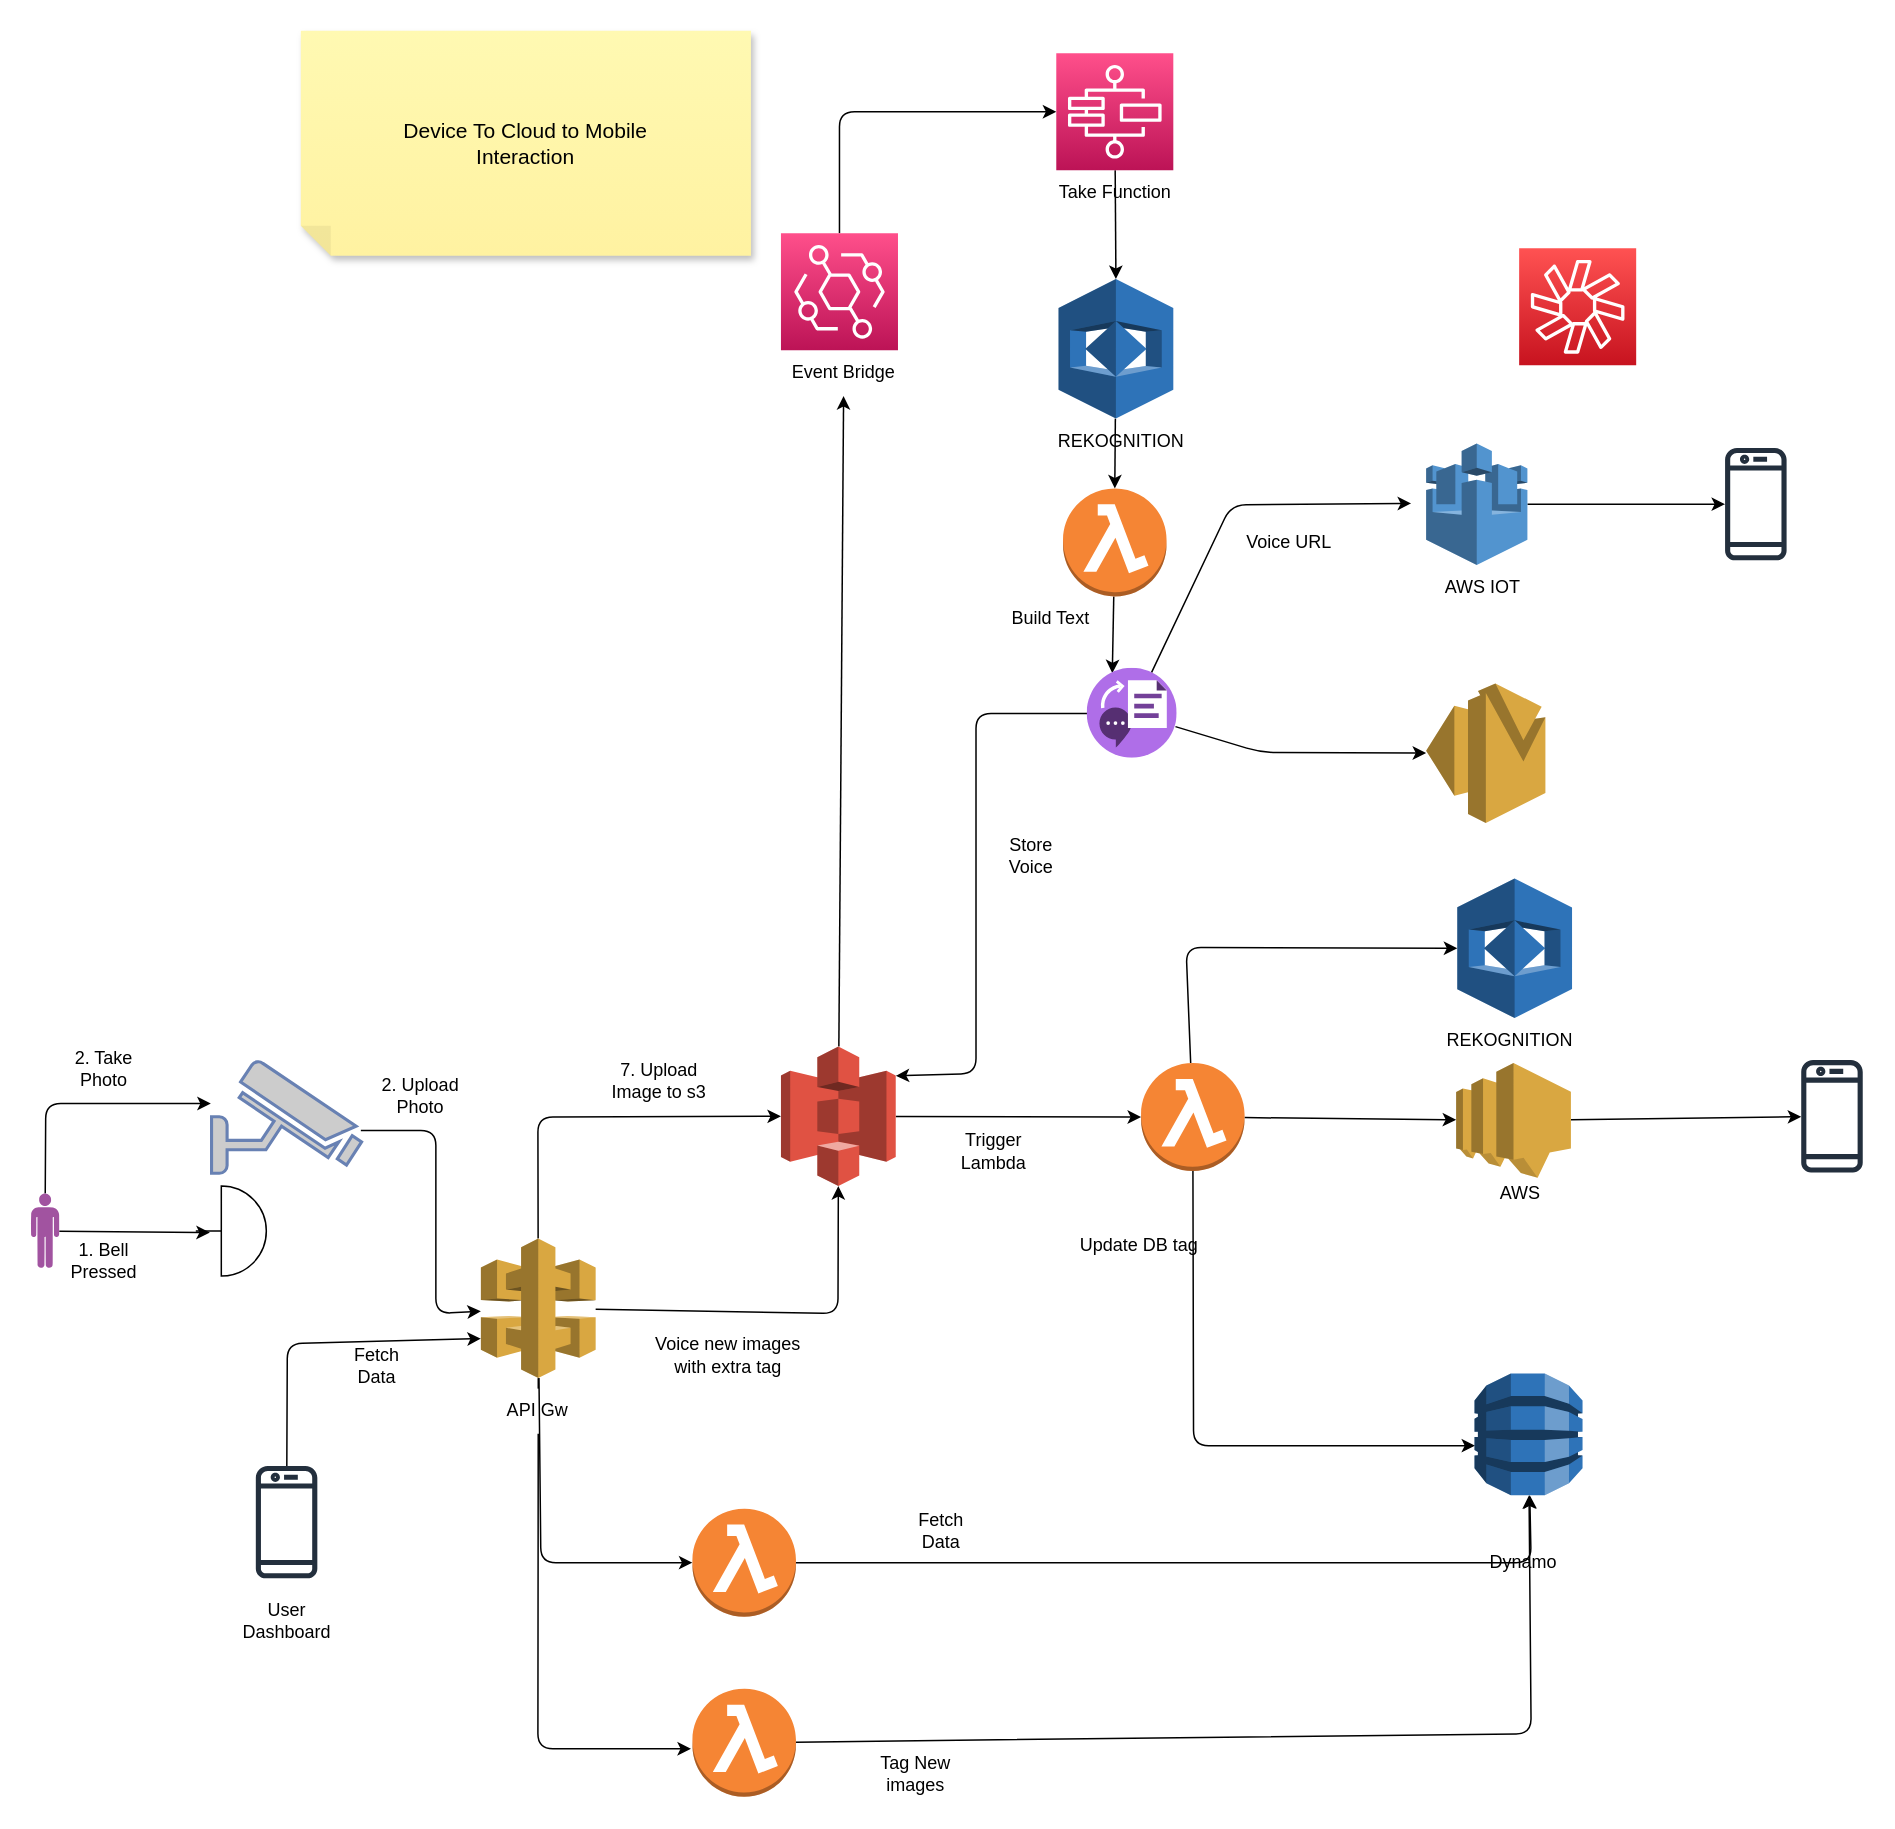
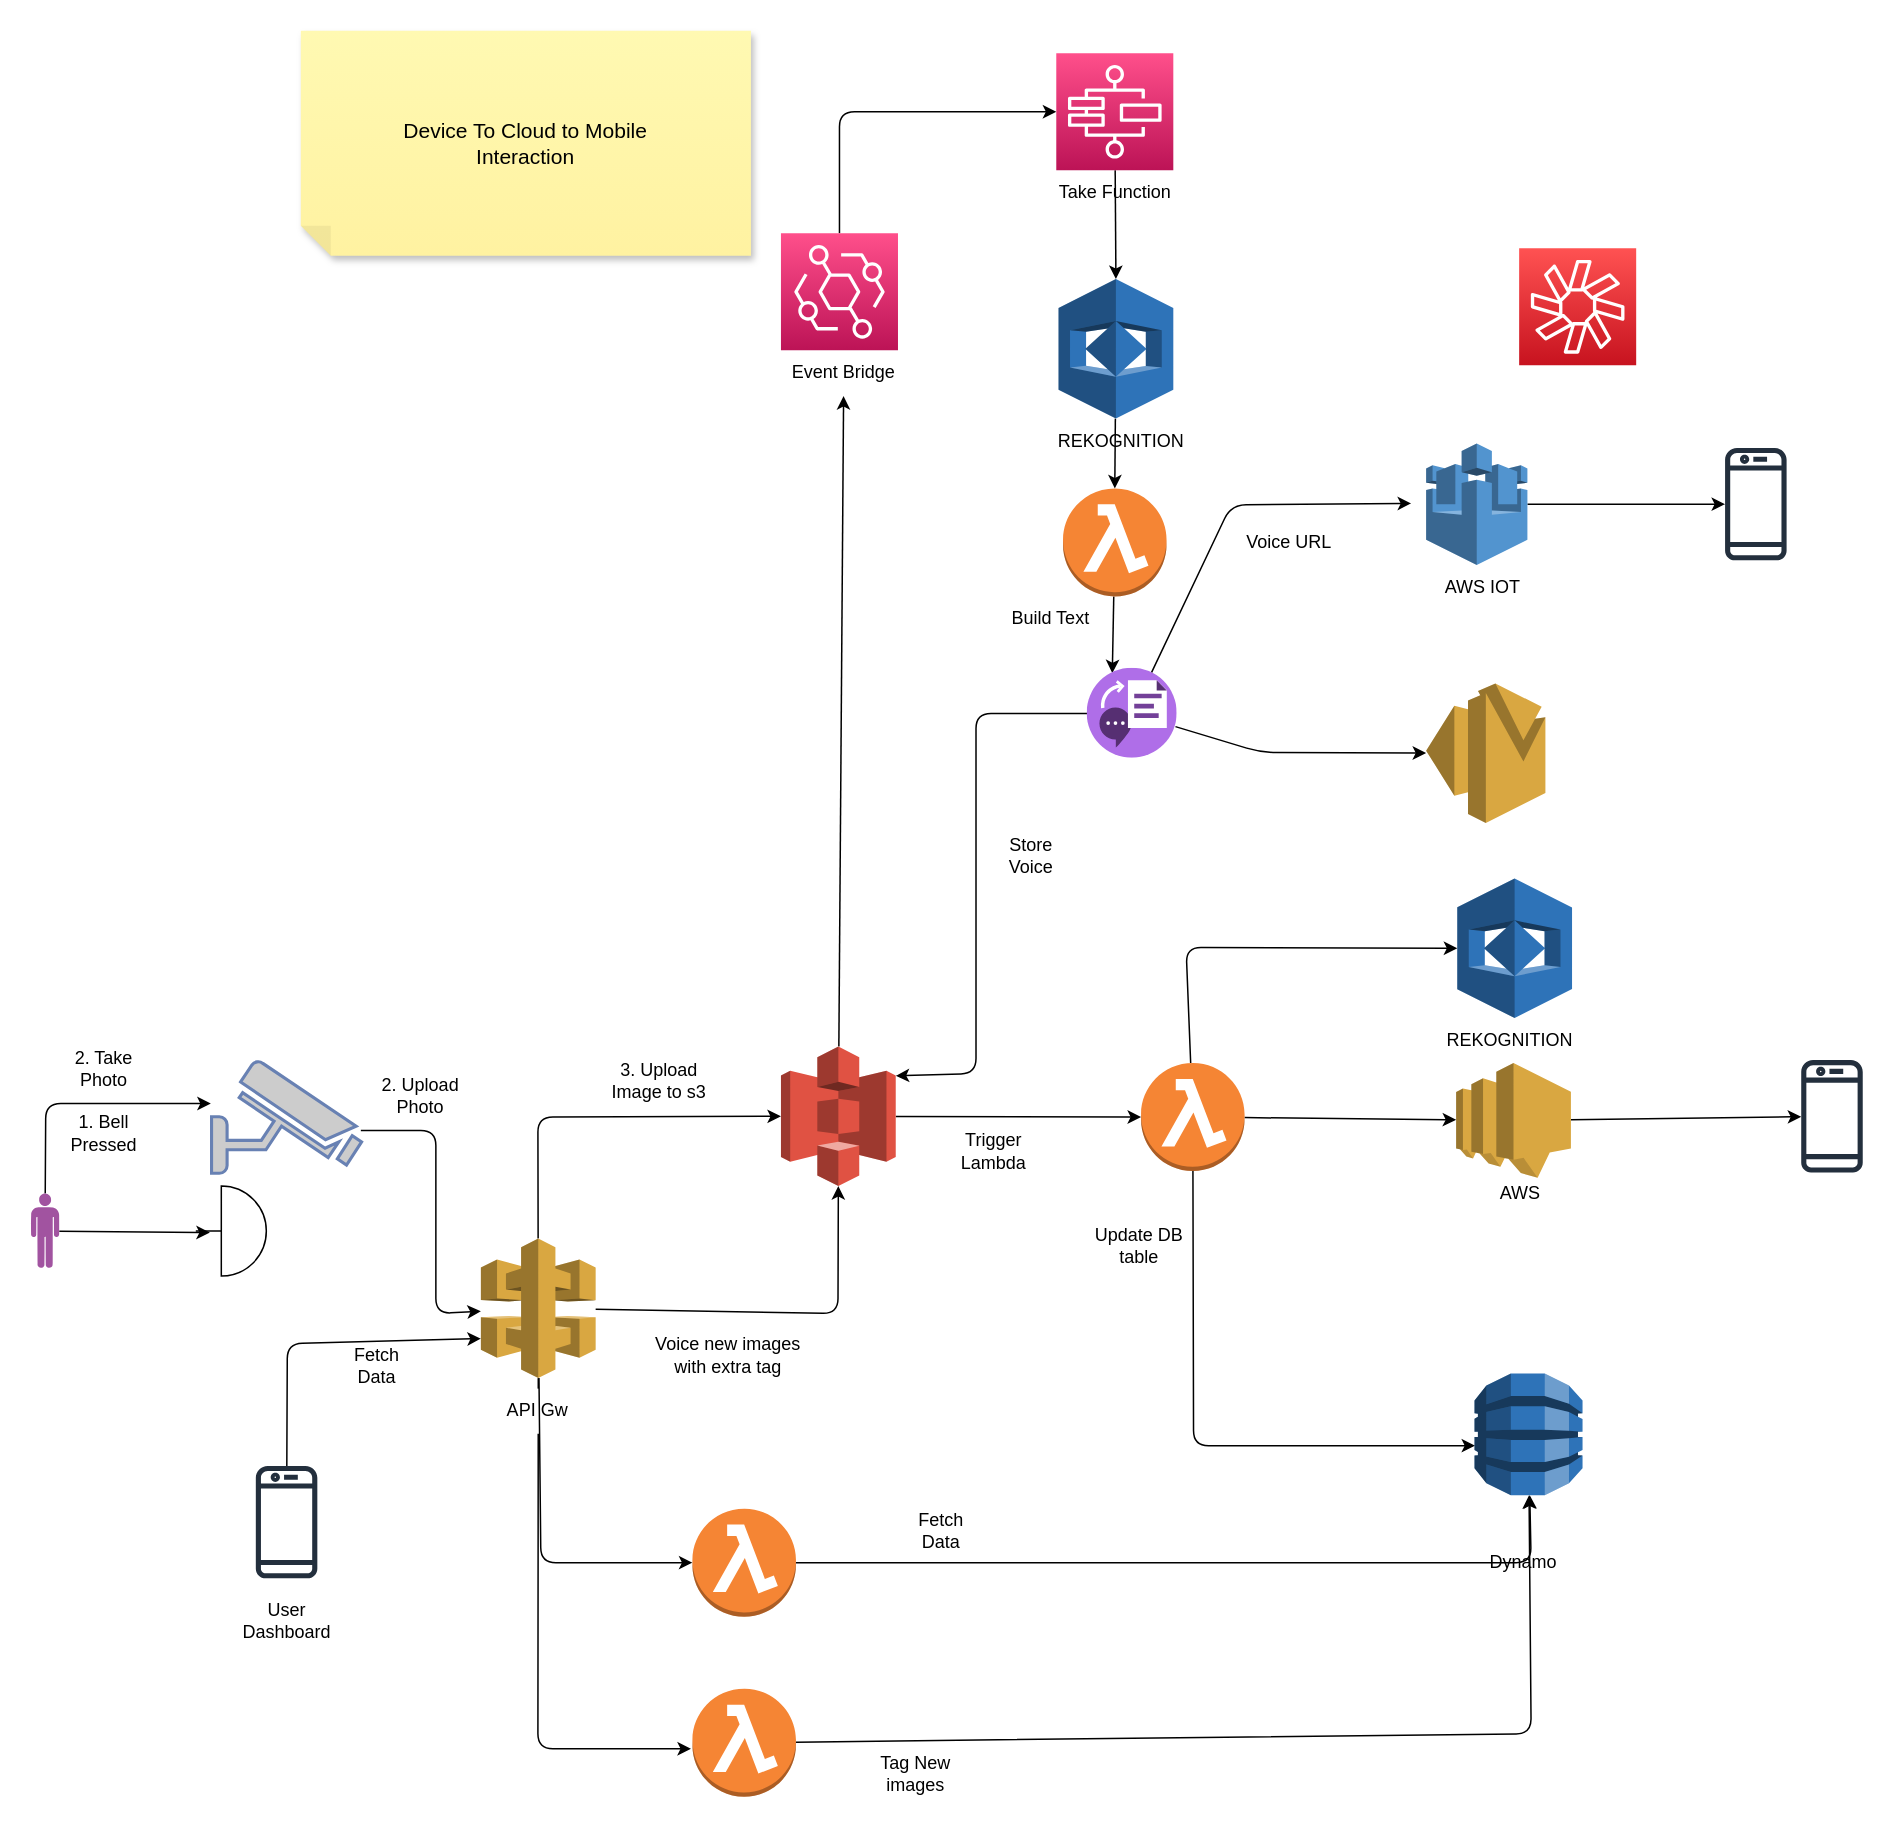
node "7. Upload Image to s3": label "7. Upload Image to s3" -> "3. Upload Image to s3"
node "Update DB tag": label "Update DB tag" -> "Update DB table"
node "1. Bell Pressed": moved (104, 1261) -> (104, 1133)
